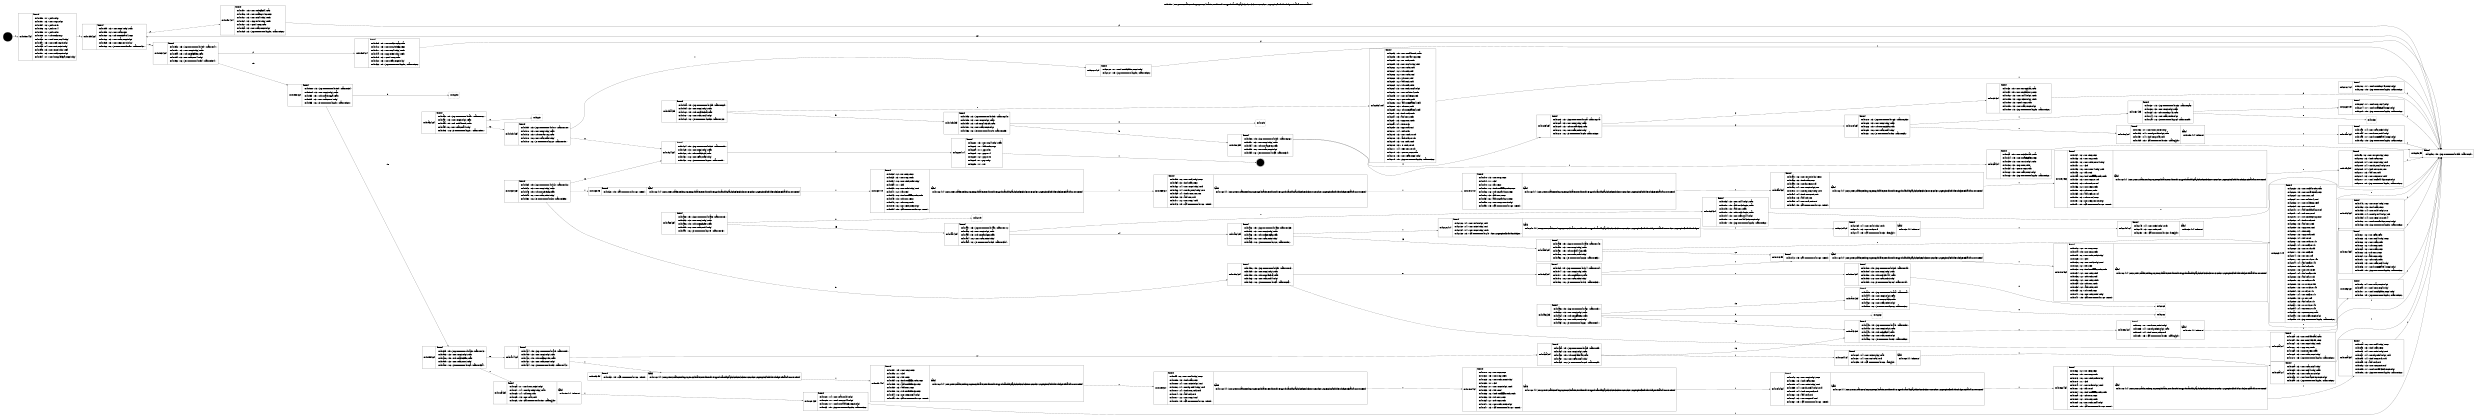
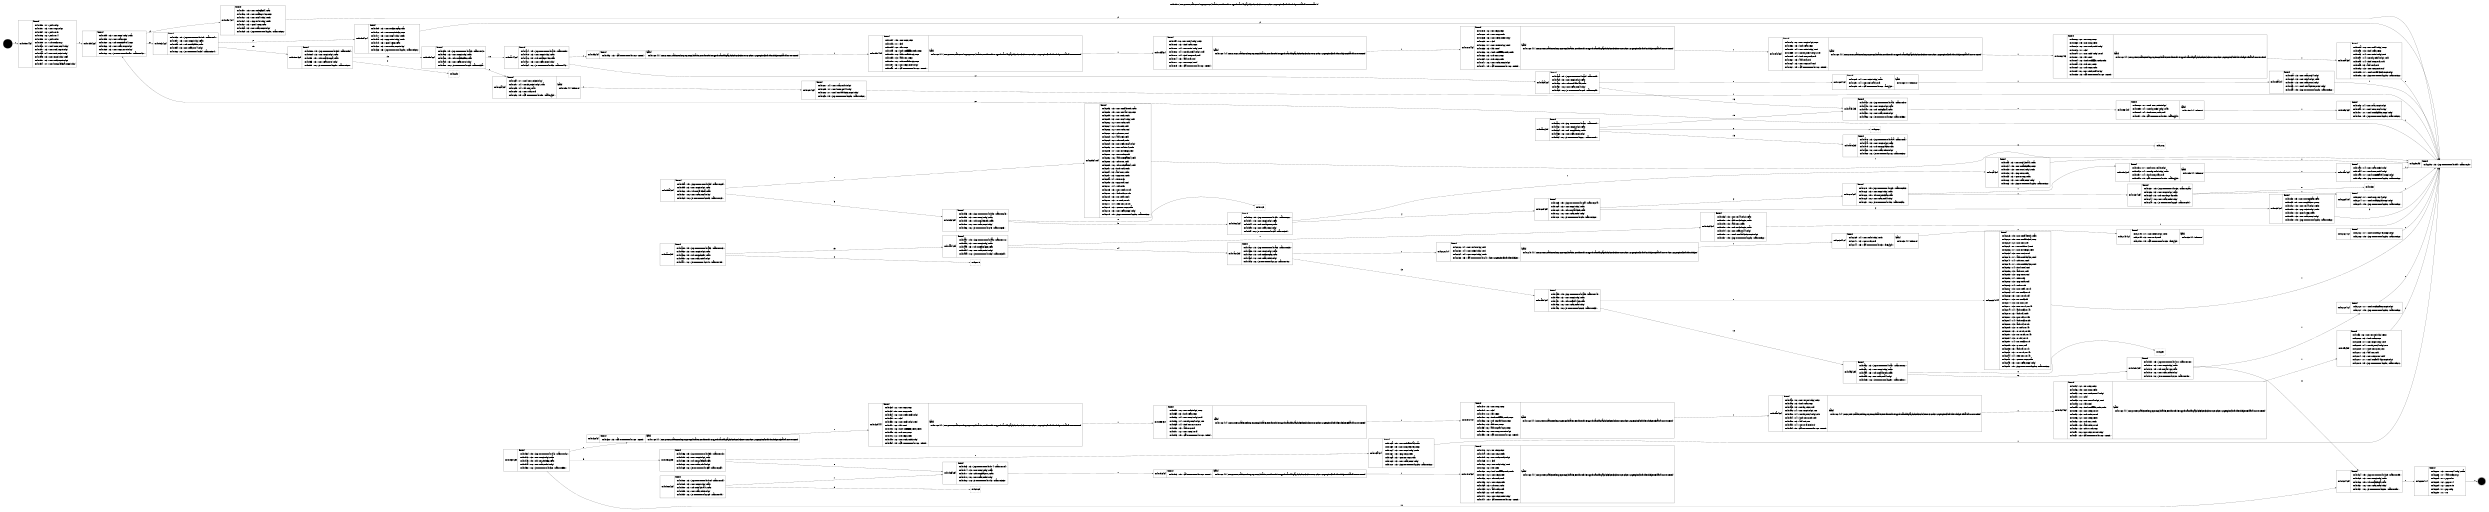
node "0x401d4c [33]": removed
node "0x401ec1 [33]": removed
edge "0x401ad9 [25]" -> "0x401d13 [5]": now "0x401ad9 [25]" -> "0x401af2 [25]"
edge "0x401b6f [25]" -> "0x401b88 [25]": reversed
